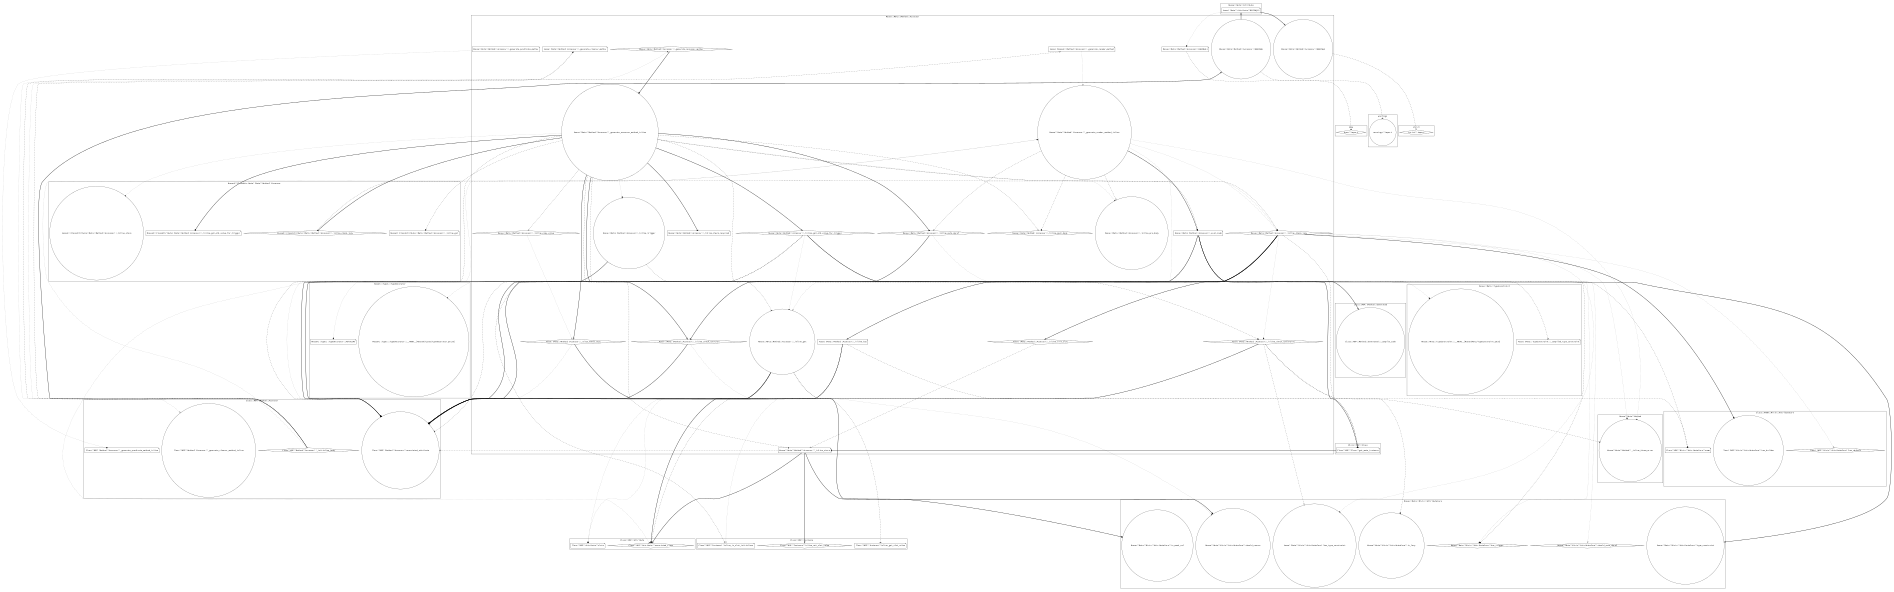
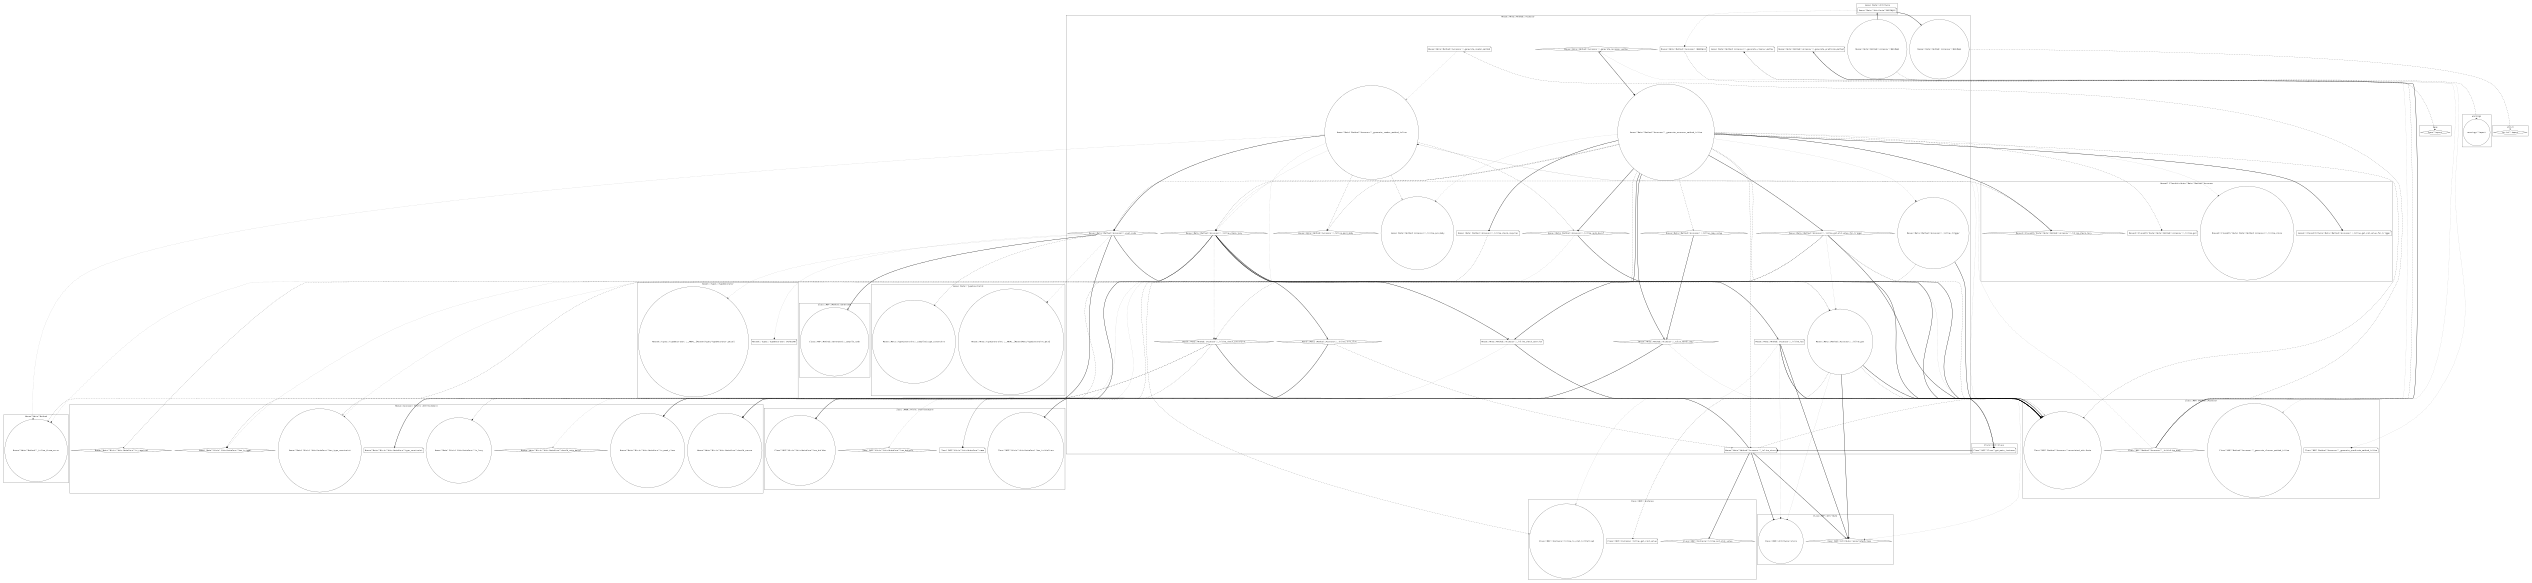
node "Moose::MooseX::Method::Accessor::_generate_reader_method": label "Moose::MooseX::Method::Accessor::_generate_reader_method" -> "Moose::Meta::Method::Accessor::_generate_reader_method"
edge "Class::MOP::Method::Accessor::_initialize_body" -> "Moose::Meta::Method::Accessor::BEGIN@5": now "Class::MOP::Method::Accessor::_initialize_body" -> "Moose::Meta::Method::Accessor::_generate_predicate_method"
node "Moose::Meta::Method::Accessor::_eval_code": shape note -> diamond
edge "Moose::Meta::Method::Accessor::_inline_copy_value" -> "Moose::Meta::Method::Accessor::_value_needs_copy": style dotted -> bold
node "Moose::Meta::Method::Accessor::_inline_check_coercion": shape diamond -> note
node "Moose::Meta::TypeConstraint::_compiled_type_constraint": shape note -> circle
edge "Moose::Meta::Method::Accessor::_inline_has" -> "Class::MOP::Attribute::associated_class": style dashed -> bold
node "Moose::Meta::Mixin::AttributeCore::is_required": added
node "Class::MOP::Mixin::AttributeCore::has_initializer": added
edge "Moose::Meta::Method::Accessor::_inline_store" -> "Class::MOP::Attribute::slots": added
cluster "Moose::Meta::Mixin::AttributeCore": label "Moose::Meta::Mixin::AttributeCore" -> "Moose::Accessor::Mixin::AttributeCore"
node "Class::MOP::Attribute::slots": shape note -> circle
node "Class::MOP::Instance::inline_is_slot_initialized": shape note -> circle
node "Moose::Meta::Mixin::AttributeCore::is_weak_ref": label "Moose::Meta::Mixin::AttributeCore::is_weak_ref" -> "Moose::Meta::Mixin::AttributeCore::is_weak_class"
node "Moose::Meta::Mixin::AttributeCore::type_constraint": shape circle -> note
